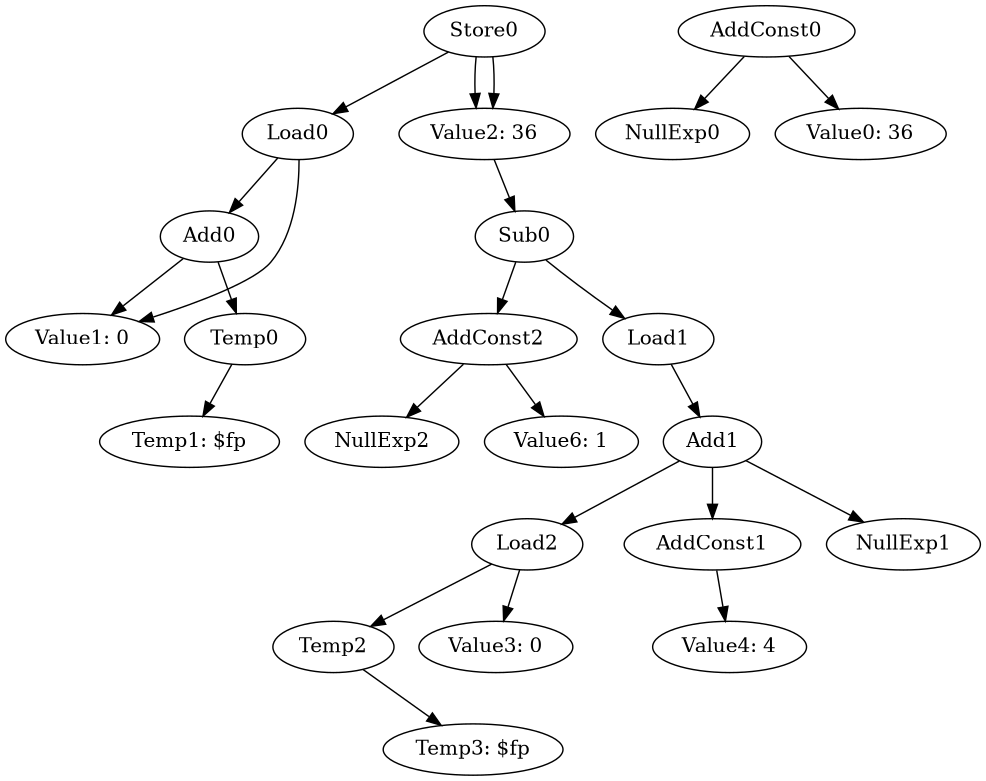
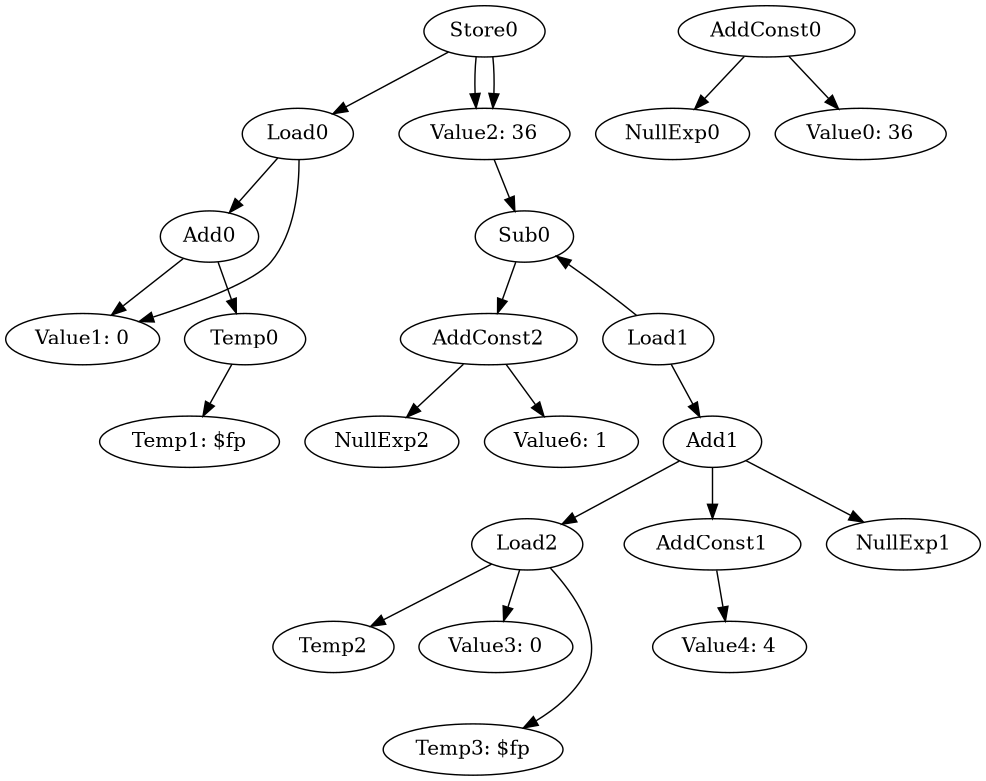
edge "Sub0" -> "Load1": reversed
edge "Temp2" -> "Temp3: $fp": now "Load2" -> "Temp3: $fp"
